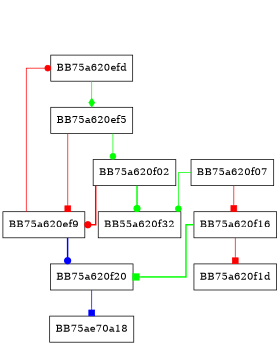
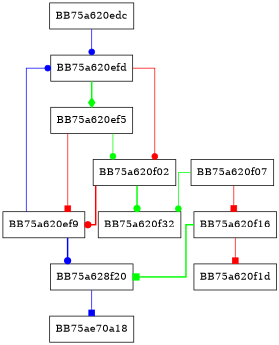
node "BB75a620edc": added
edge "BB75a620efd" -> "BB75a620ef5": style solid -> bold
edge "BB75a620efd" -> "BB75a620f02": added
edge "BB75a620ef9" -> "BB75a620efd": color red -> blue
node "BB55a620f32": label "BB55a620f32" -> "BB75a620f32"
node "BB75a620f20": label "BB75a620f20" -> "BB75a628f20"
